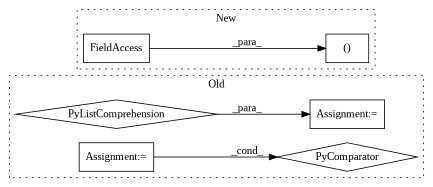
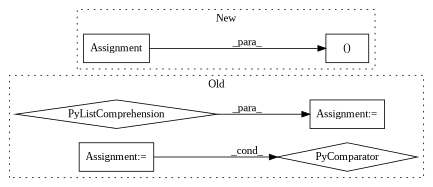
node "FieldAccess": label "FieldAccess" -> "Assignment"
